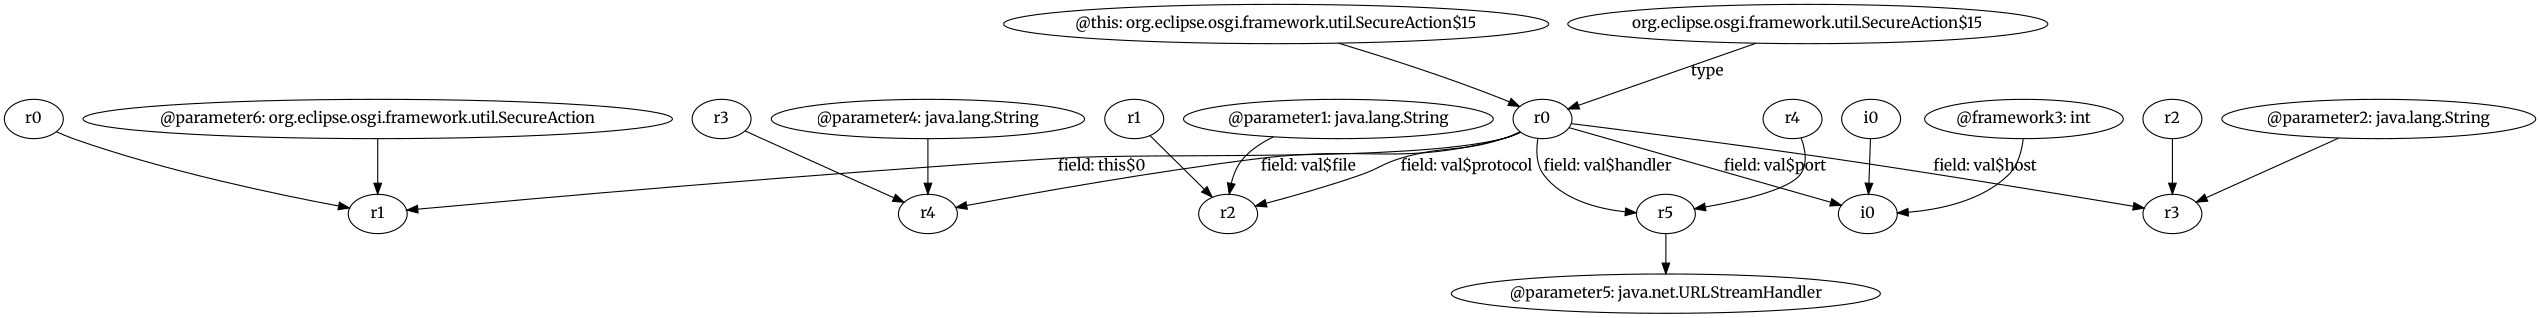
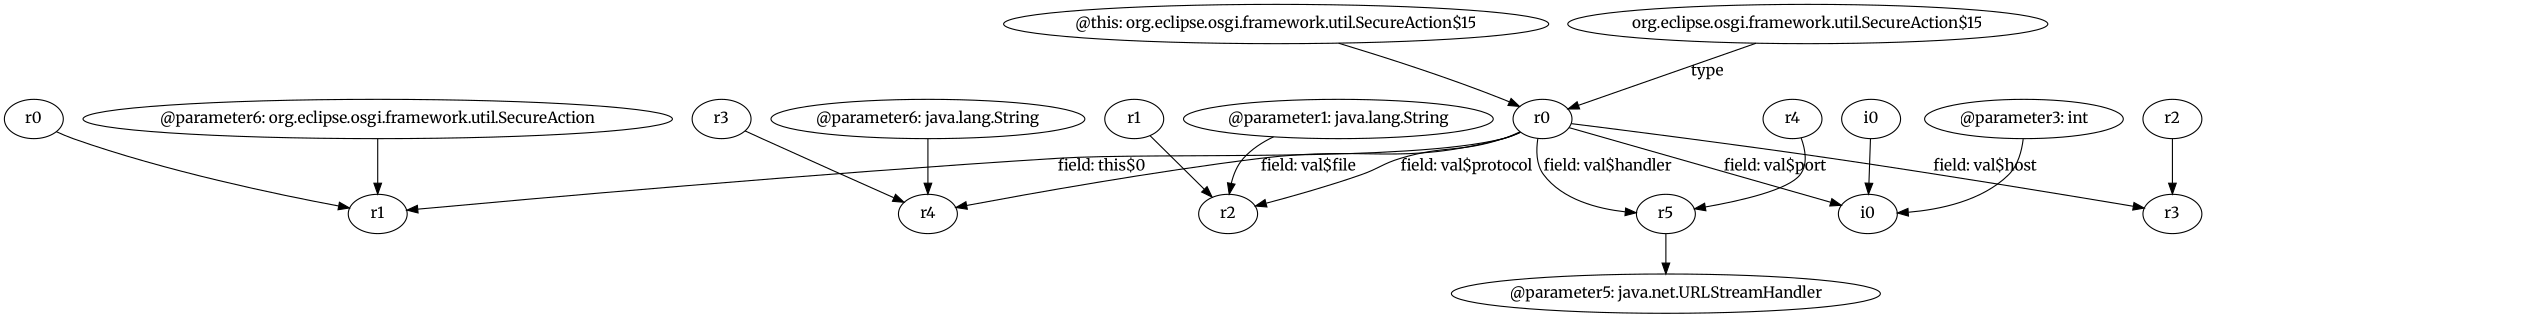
node "@parameter4: java.lang.String": label "@parameter4: java.lang.String" -> "@parameter6: java.lang.String"
node "@framework3: int": label "@framework3: int" -> "@parameter3: int"
node "@parameter2: java.lang.String": removed
